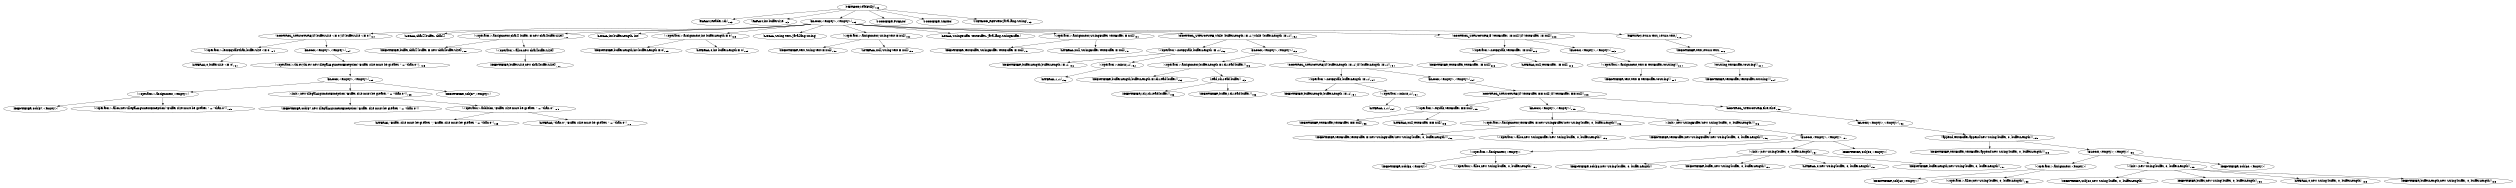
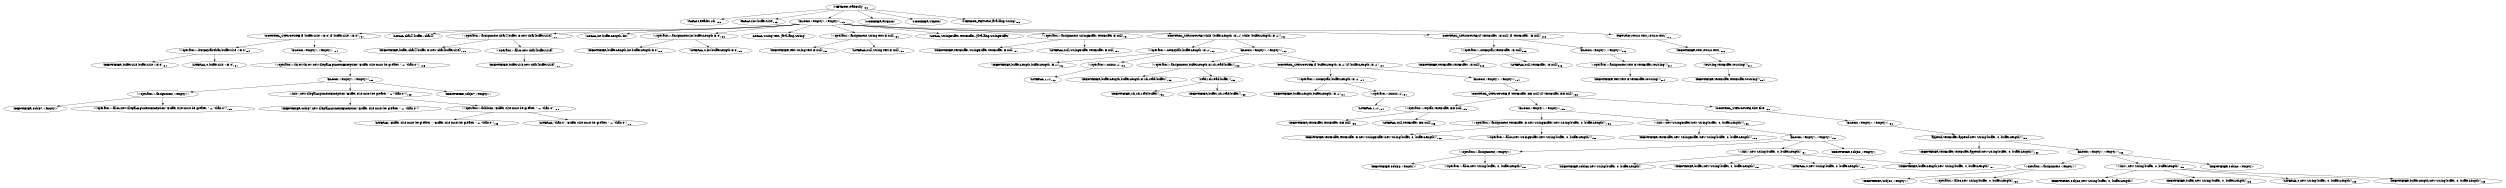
node "(IDENTIFIER,bufferSize,bufferSize <= 0)": added
